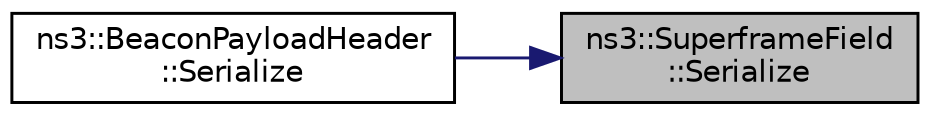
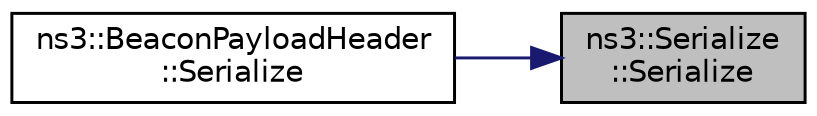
node "ns3::SuperframeField ::Serialize": label "ns3::SuperframeField ::Serialize" -> "ns3::Serialize ::Serialize"
